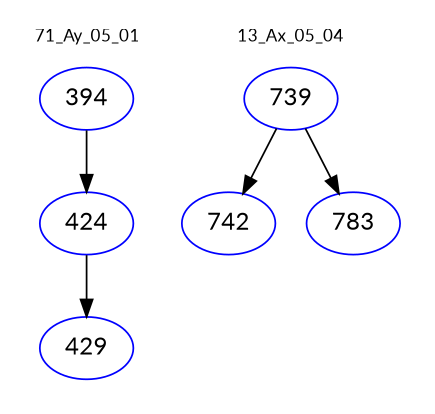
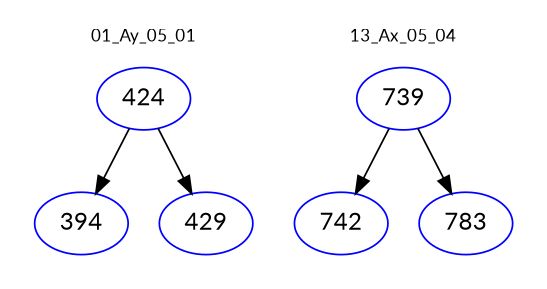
cluster "71_Ay_05_01": label "71_Ay_05_01" -> "01_Ay_05_01"
edge "394" -> "424": reversed
